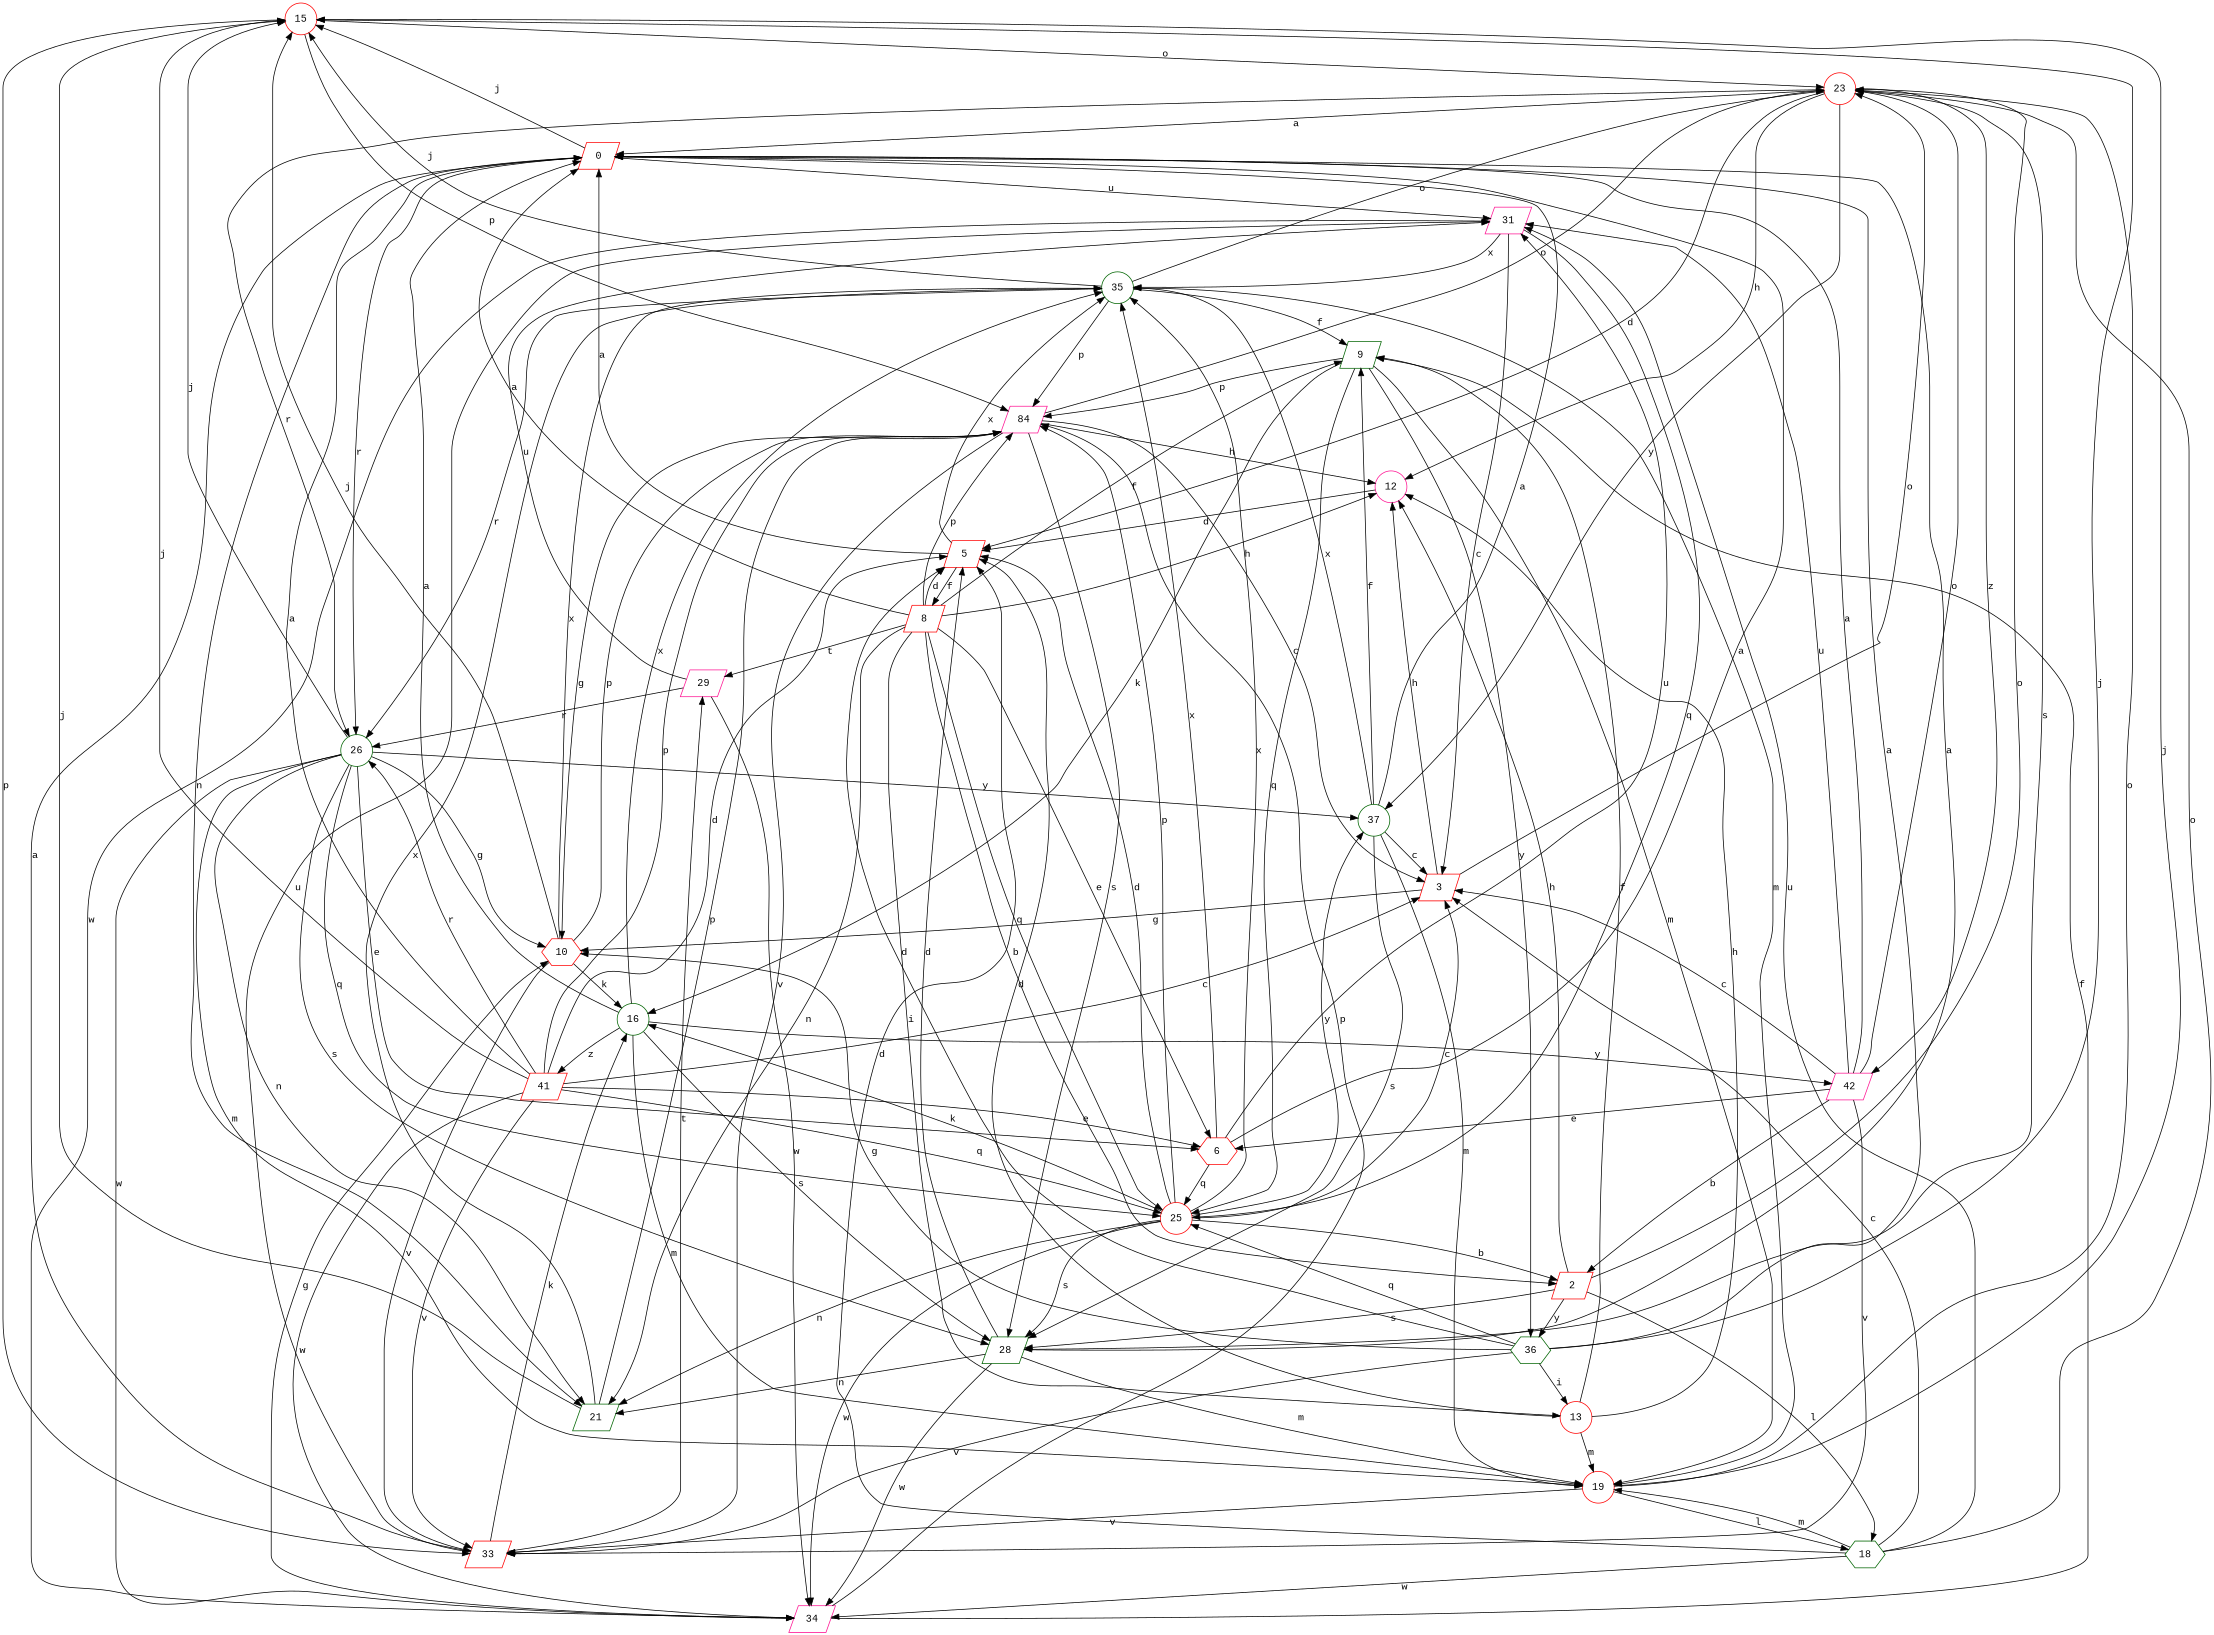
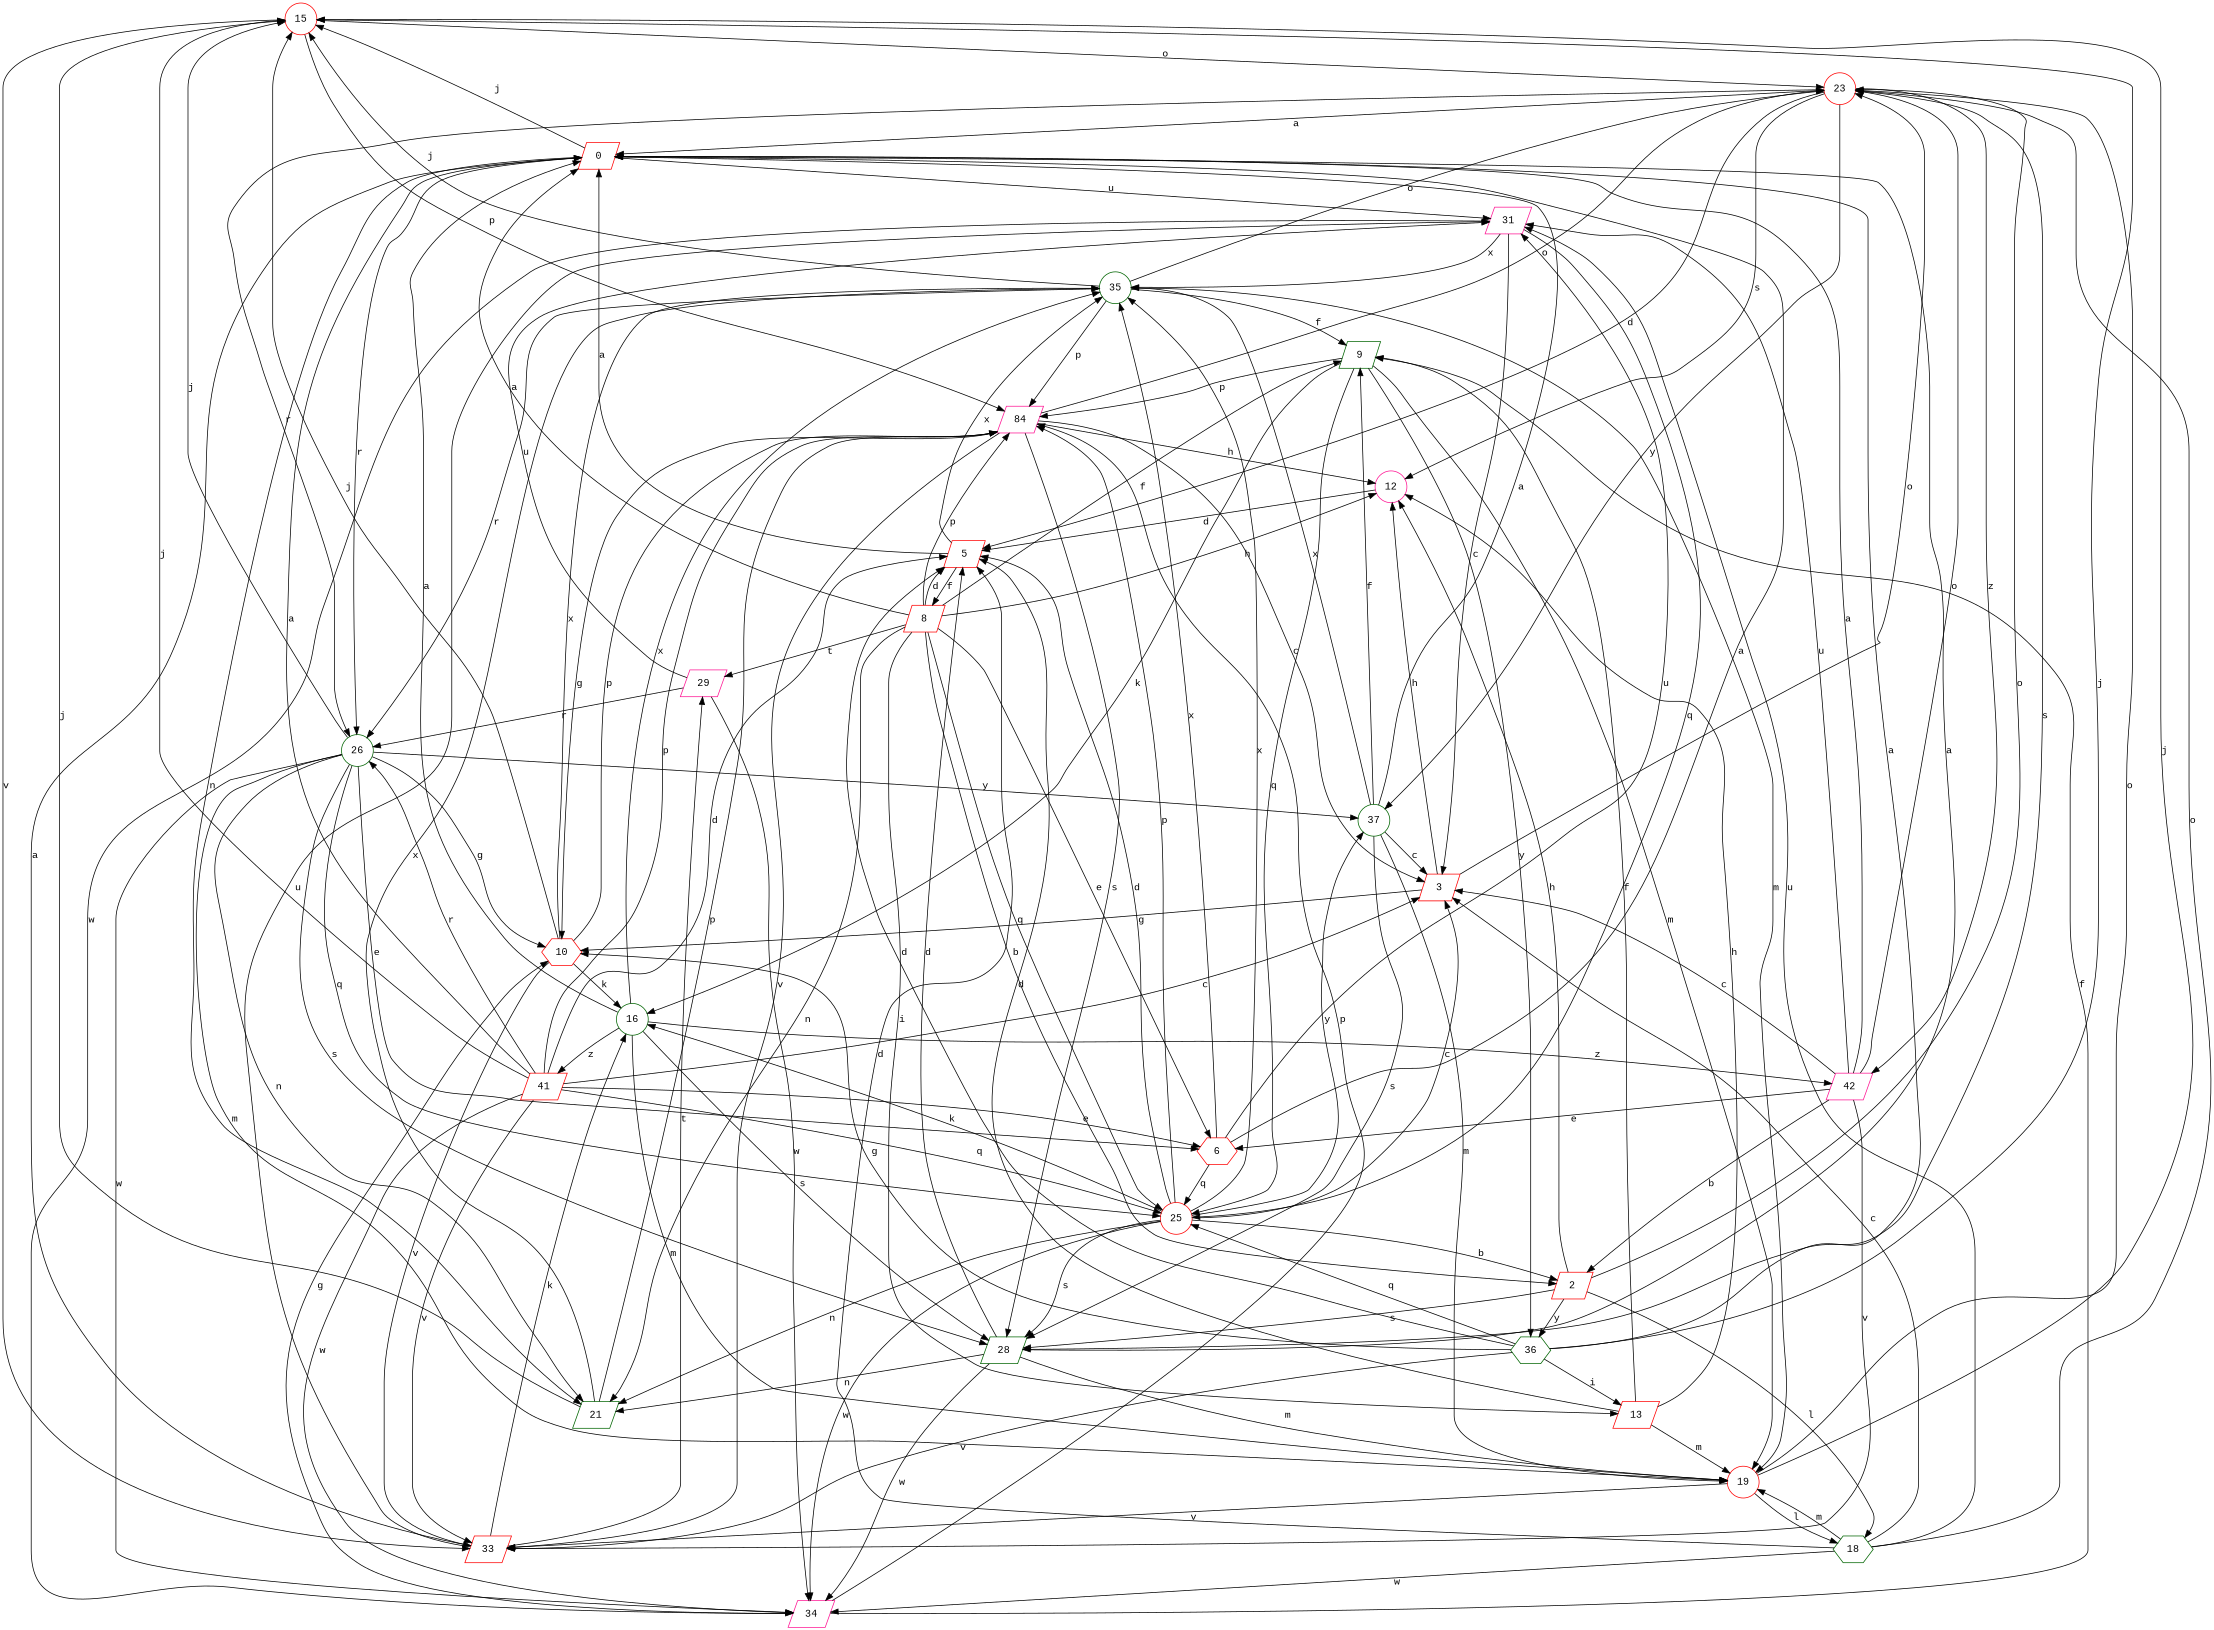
edge "23" -> "12": label "h" -> "s"
edge "15" -> "33": label "p" -> "v"
edge "16" -> "42": label "y" -> "z"
node "13": shape circle -> parallelogram
